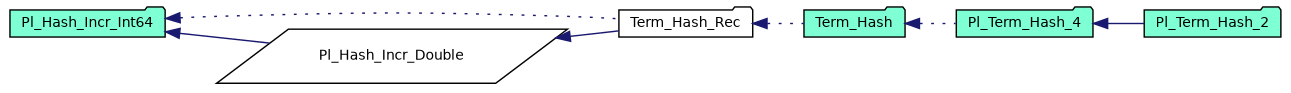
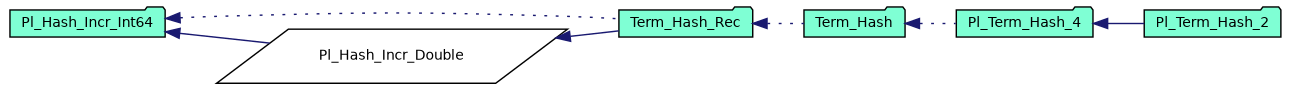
node "Term_Hash_Rec": fillcolor white -> aquamarine
